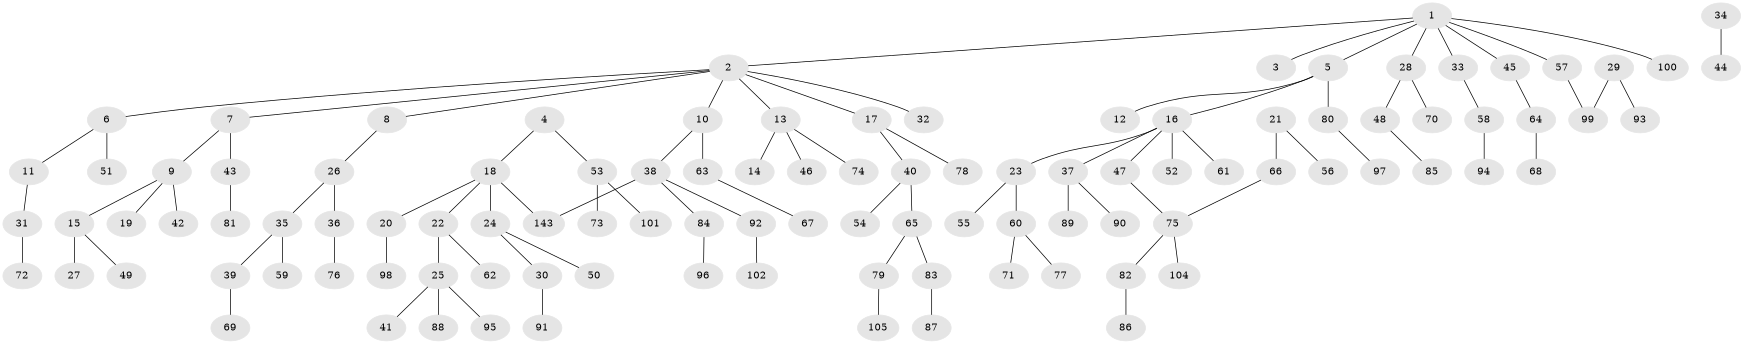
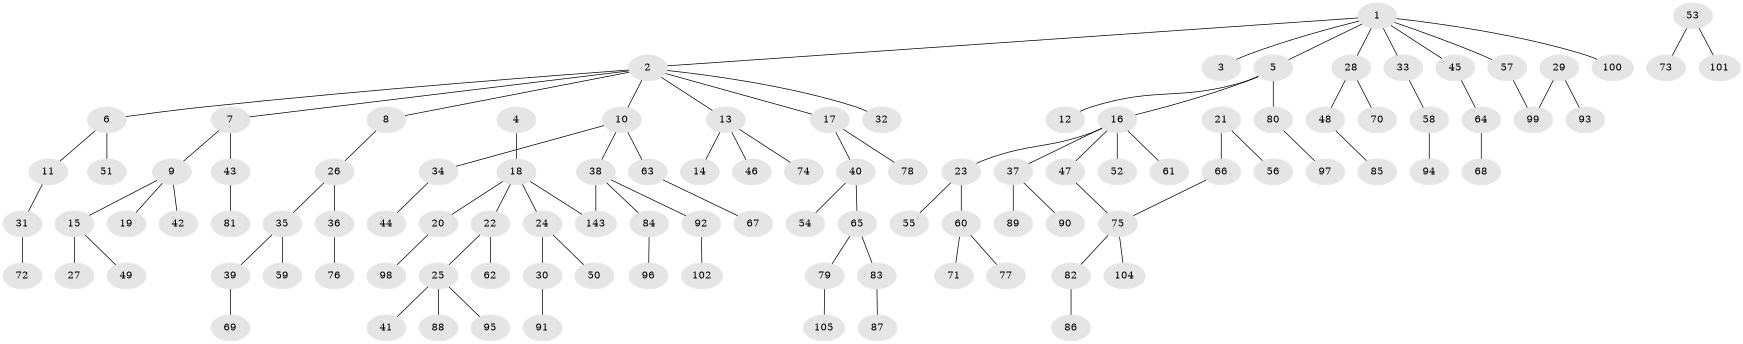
edge "10" -- "34": added
edge "4" -- "53": removed
